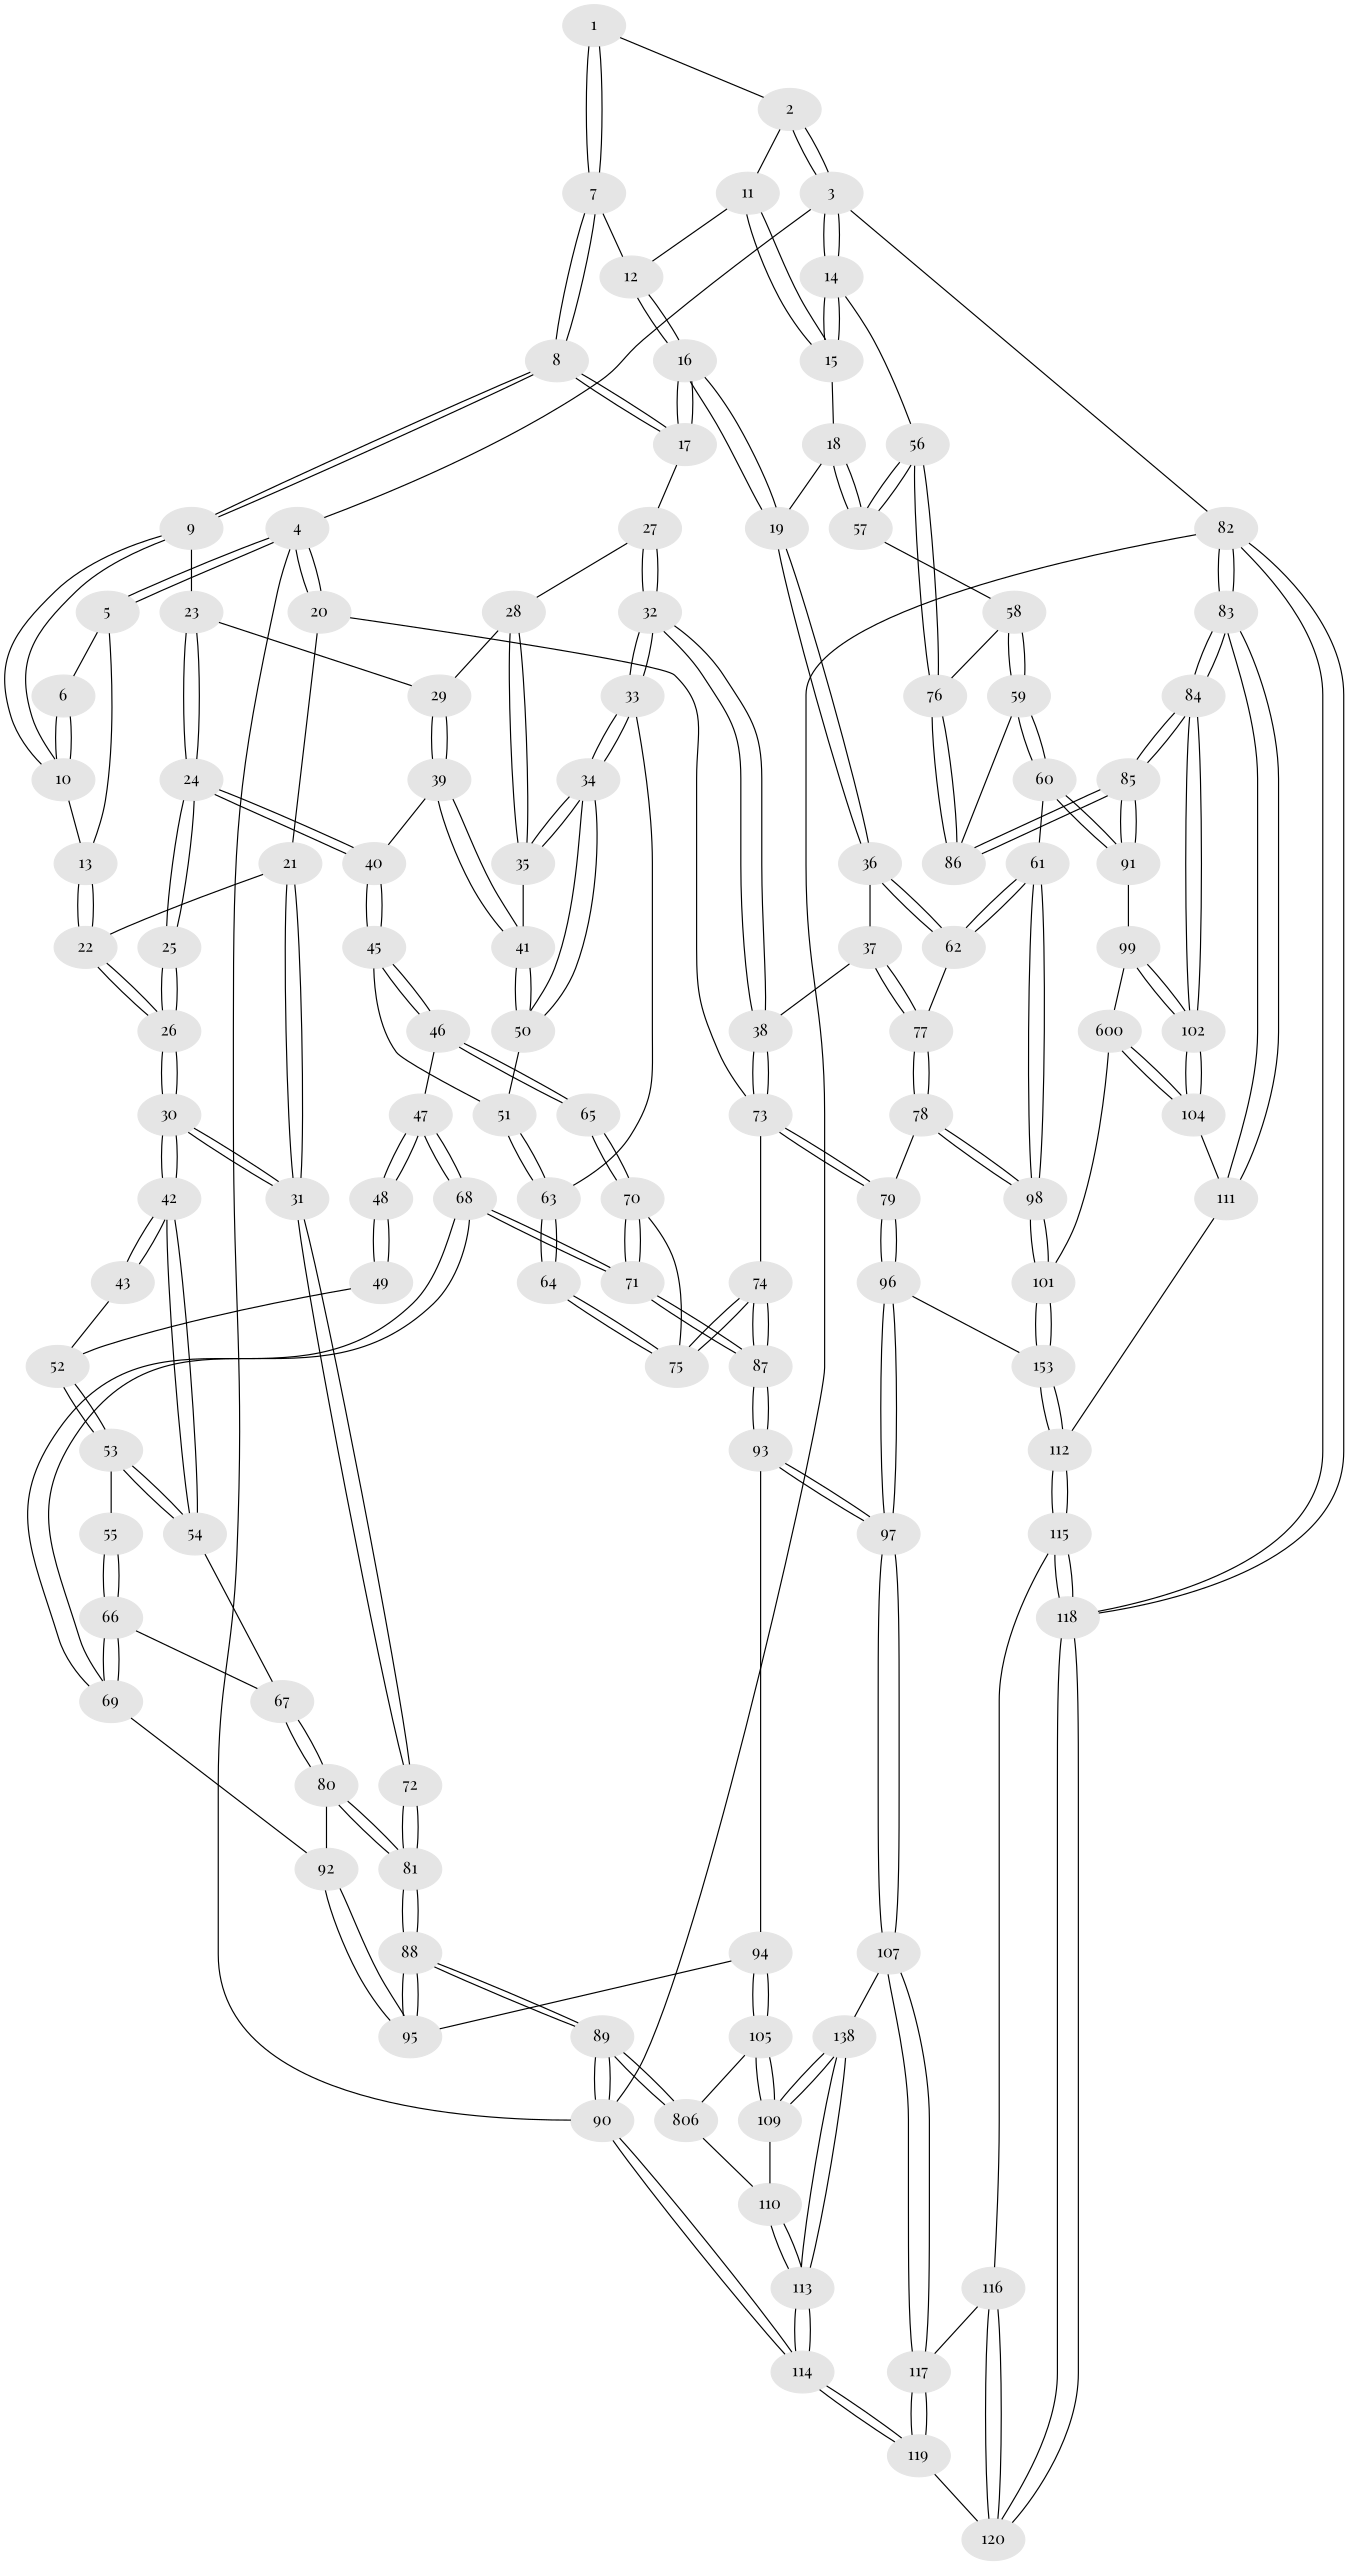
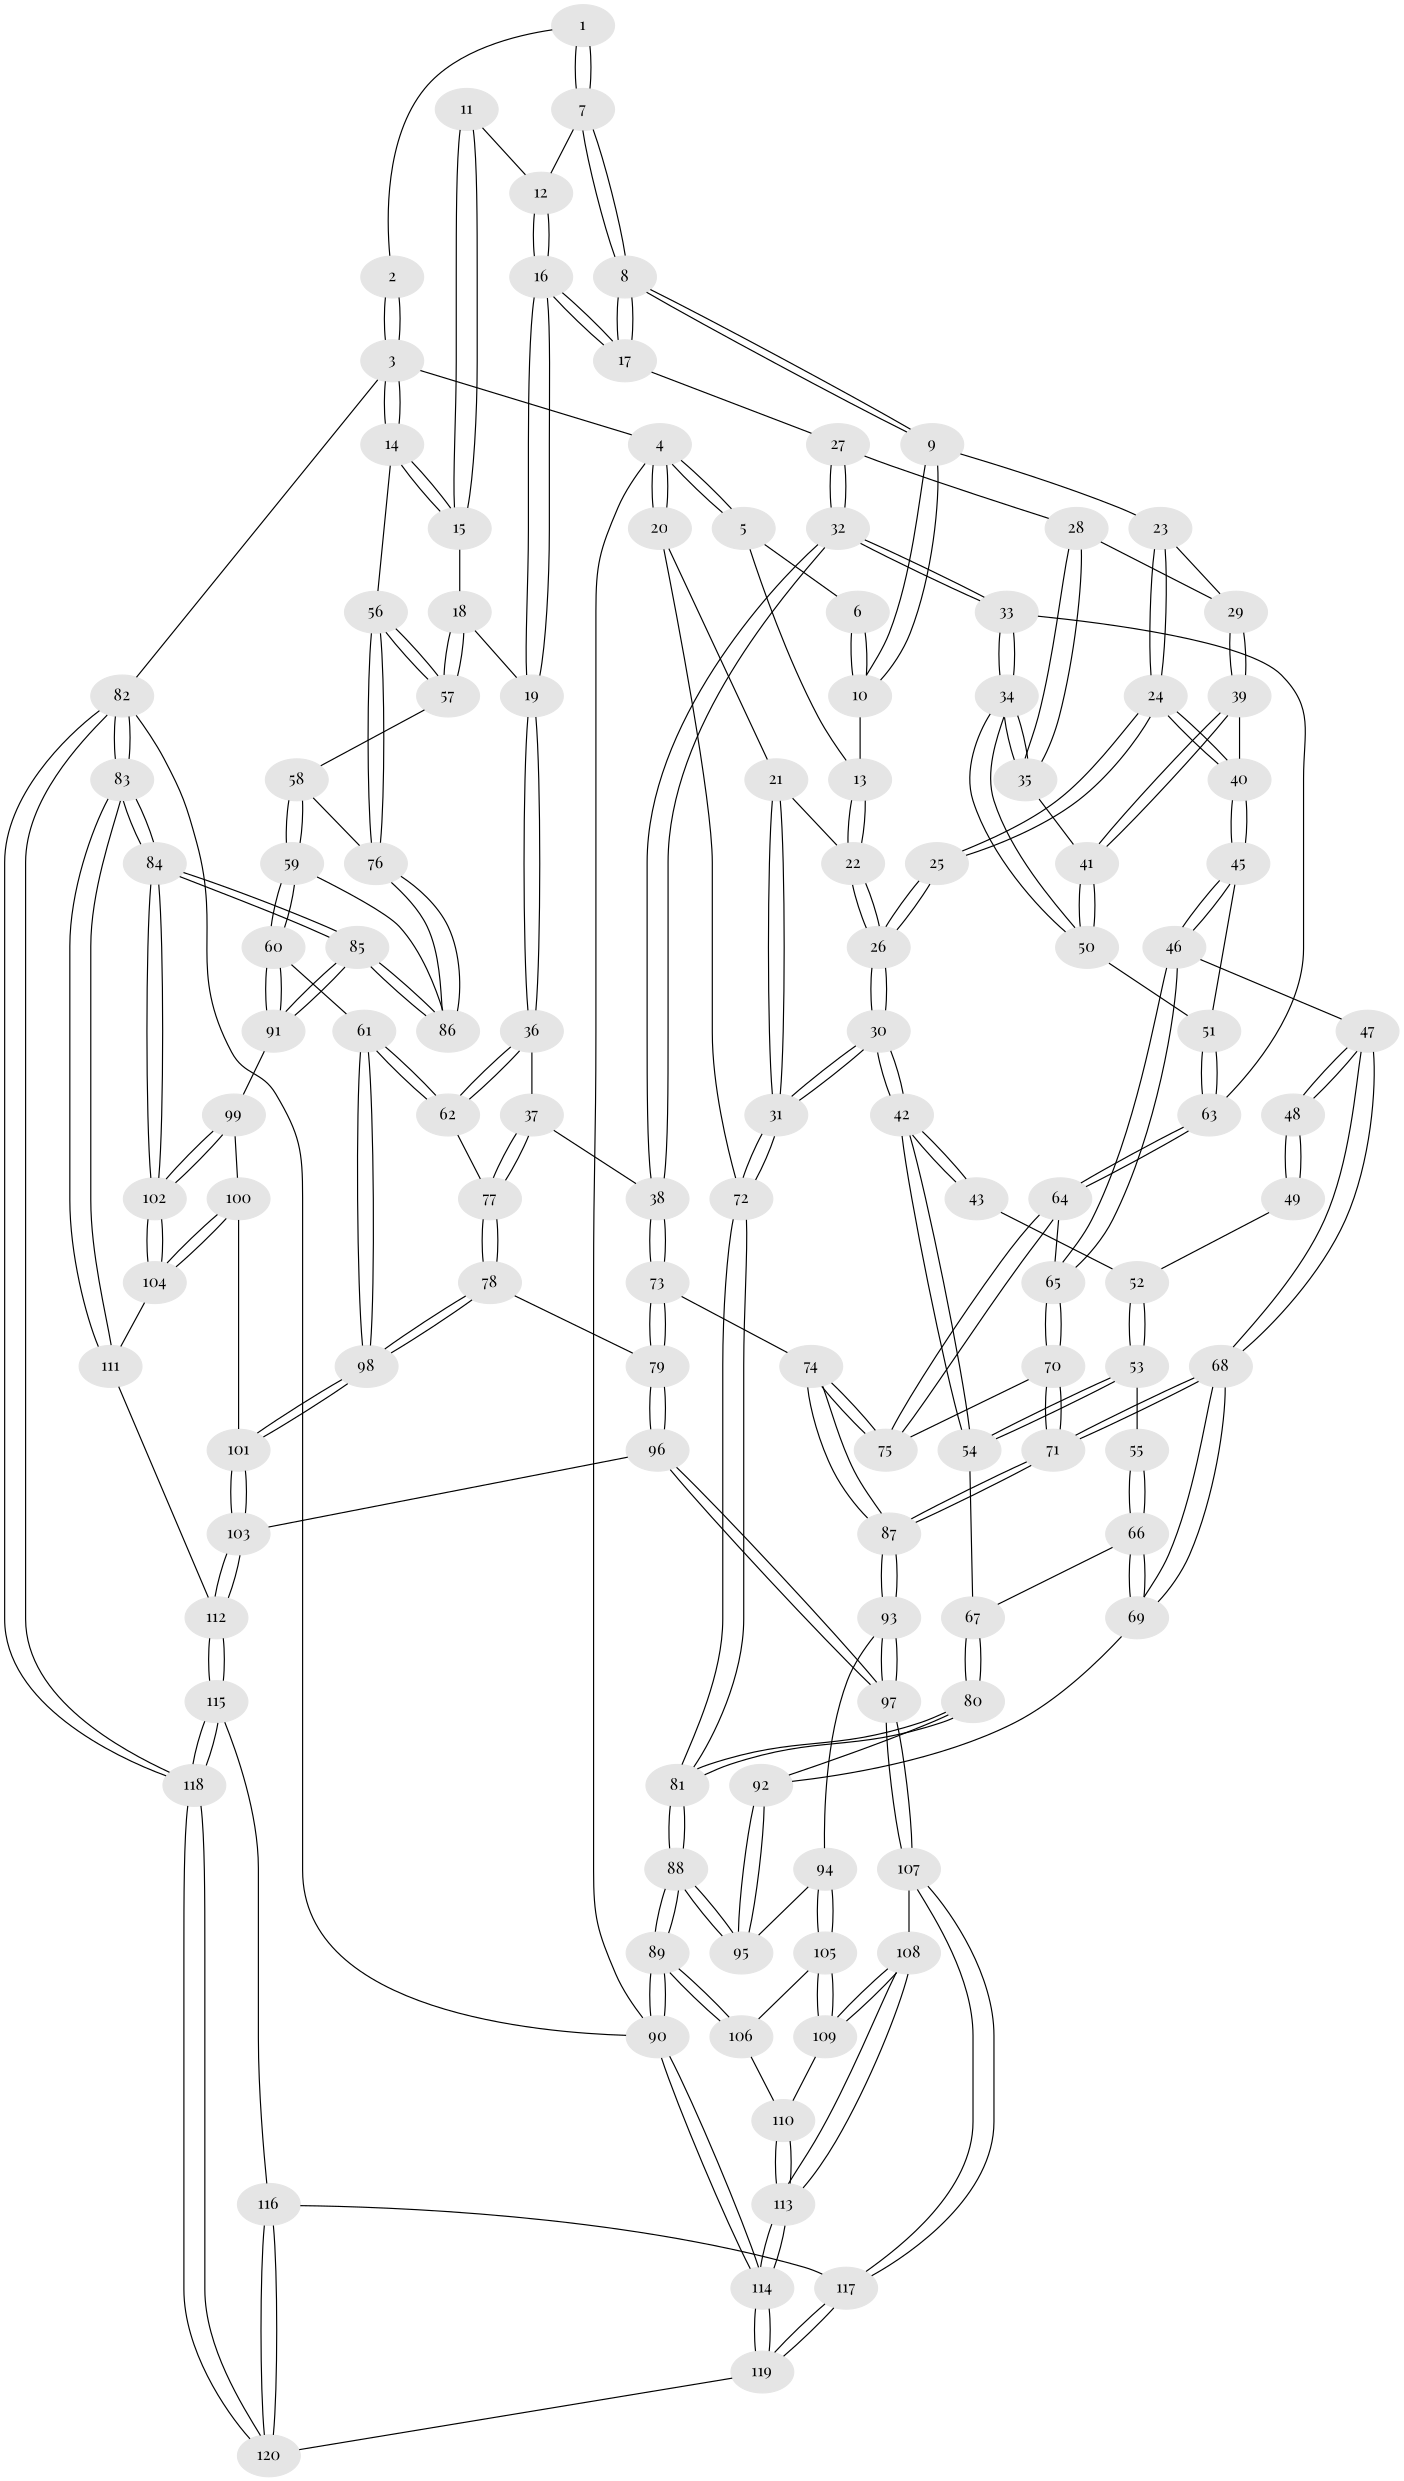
edge "2" -- "11": removed
edge "20" -- "73": now "20" -- "72"
node "600": label "600" -> "100"
edge "64" -- "65": added
node "153": label "153" -> "103"
node "138": label "138" -> "108"
node "806": label "806" -> "106"
